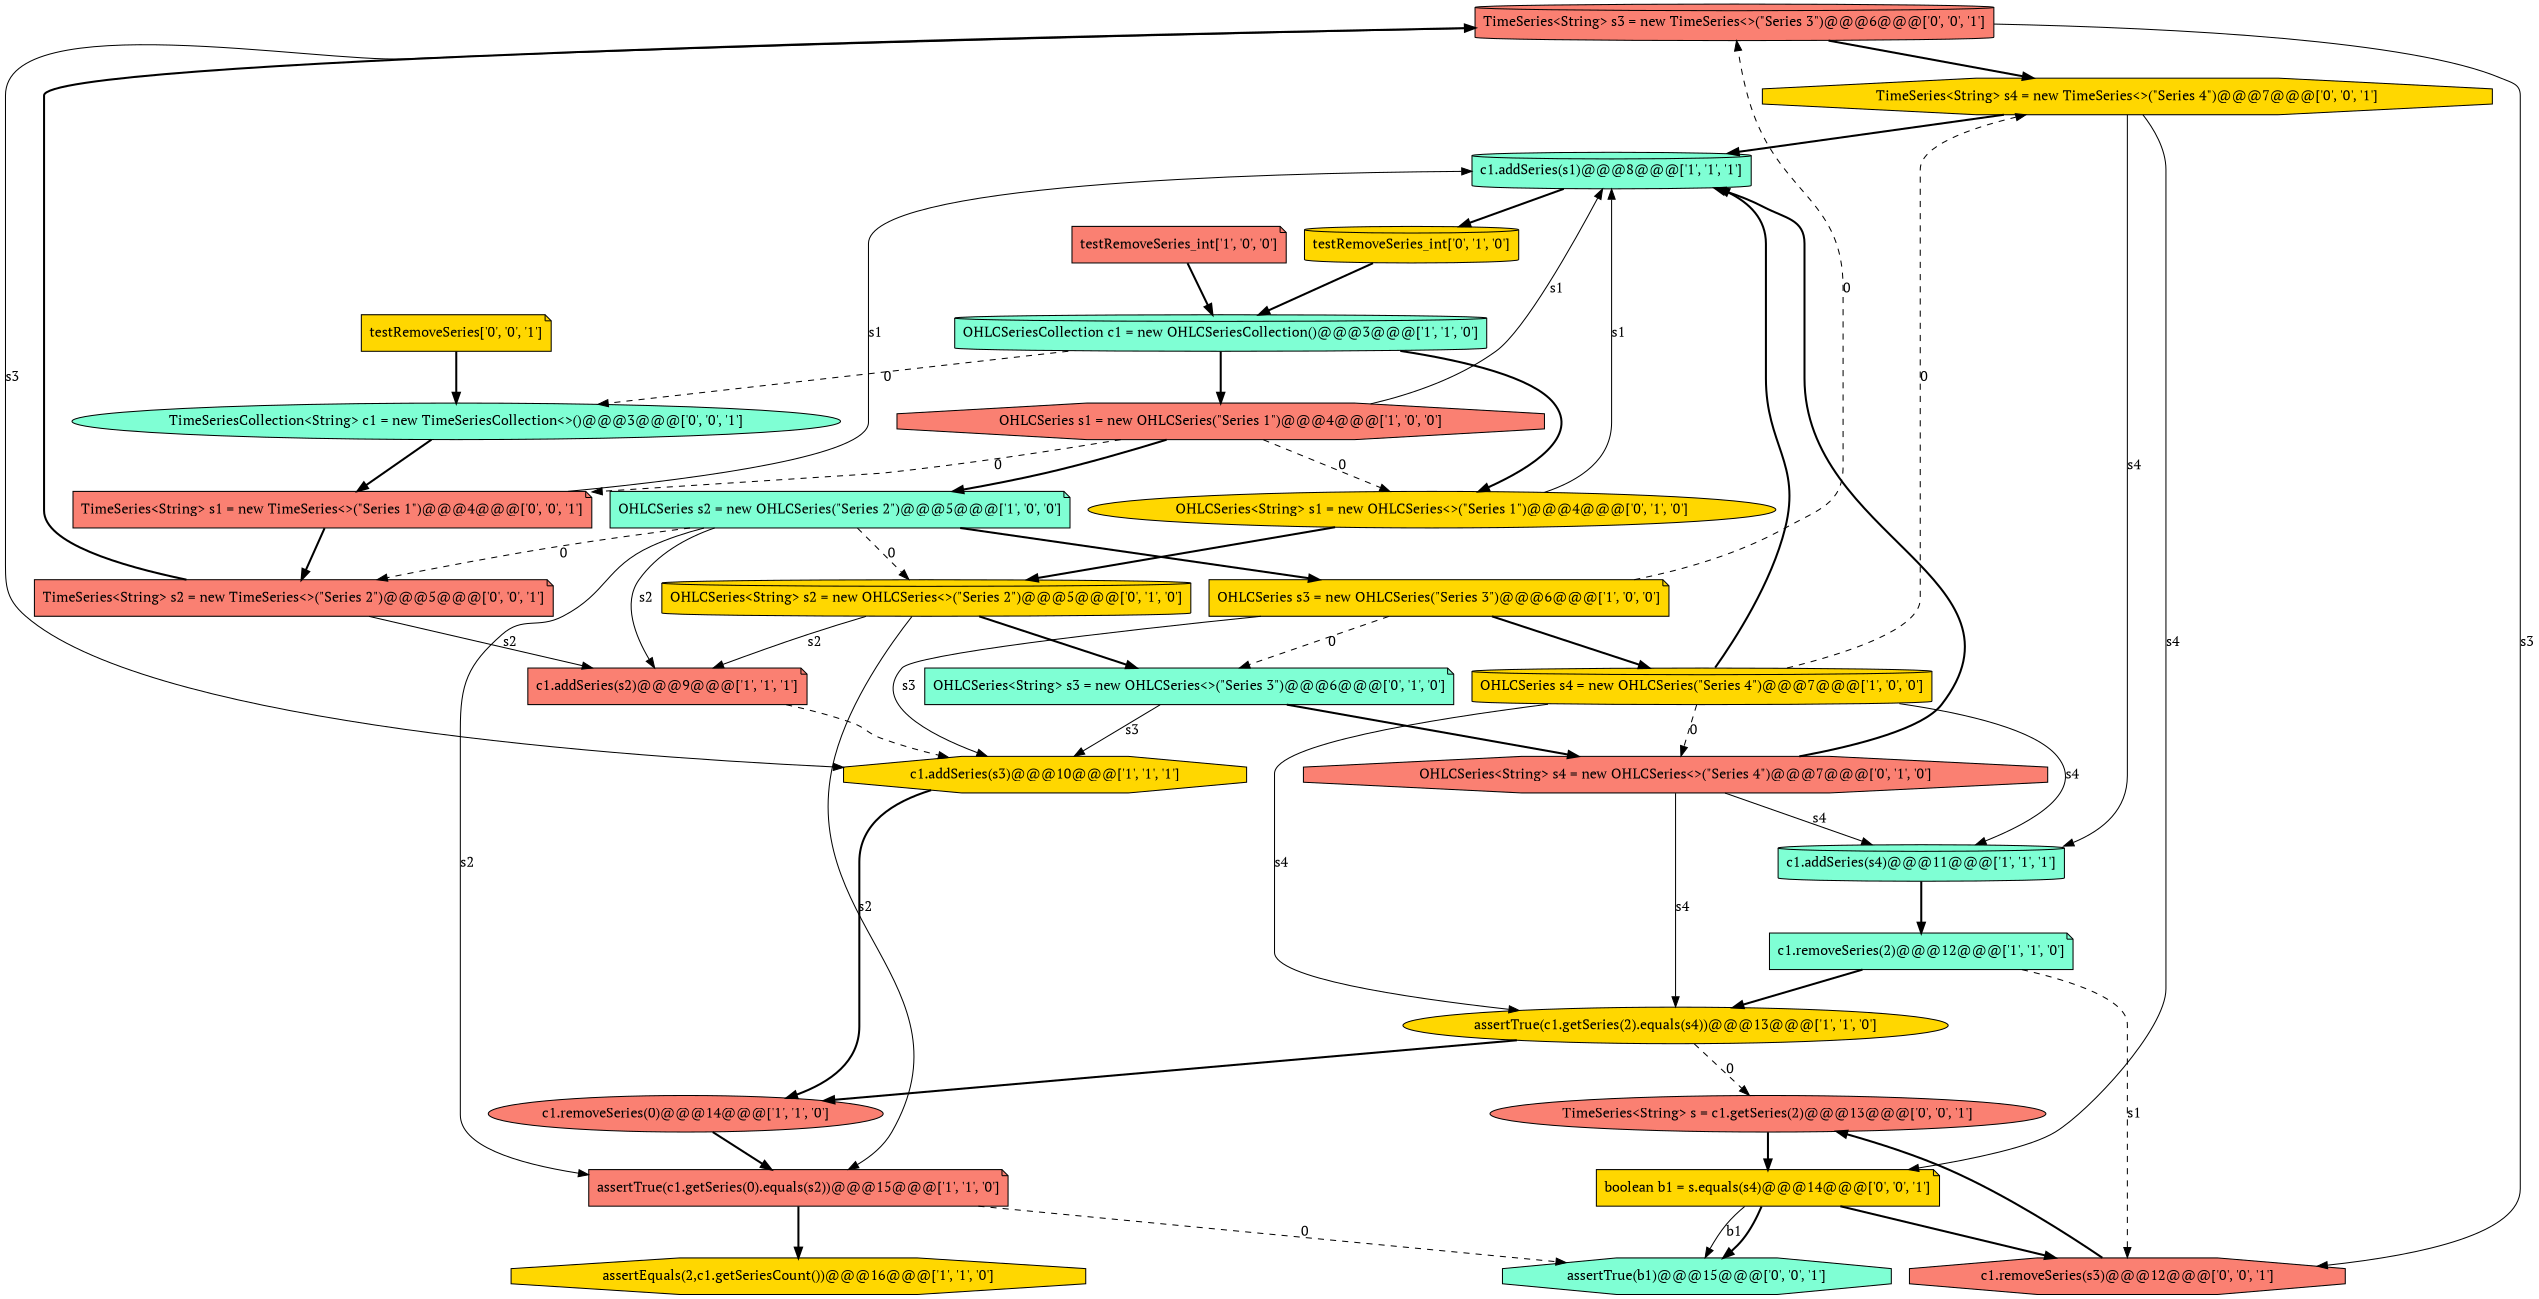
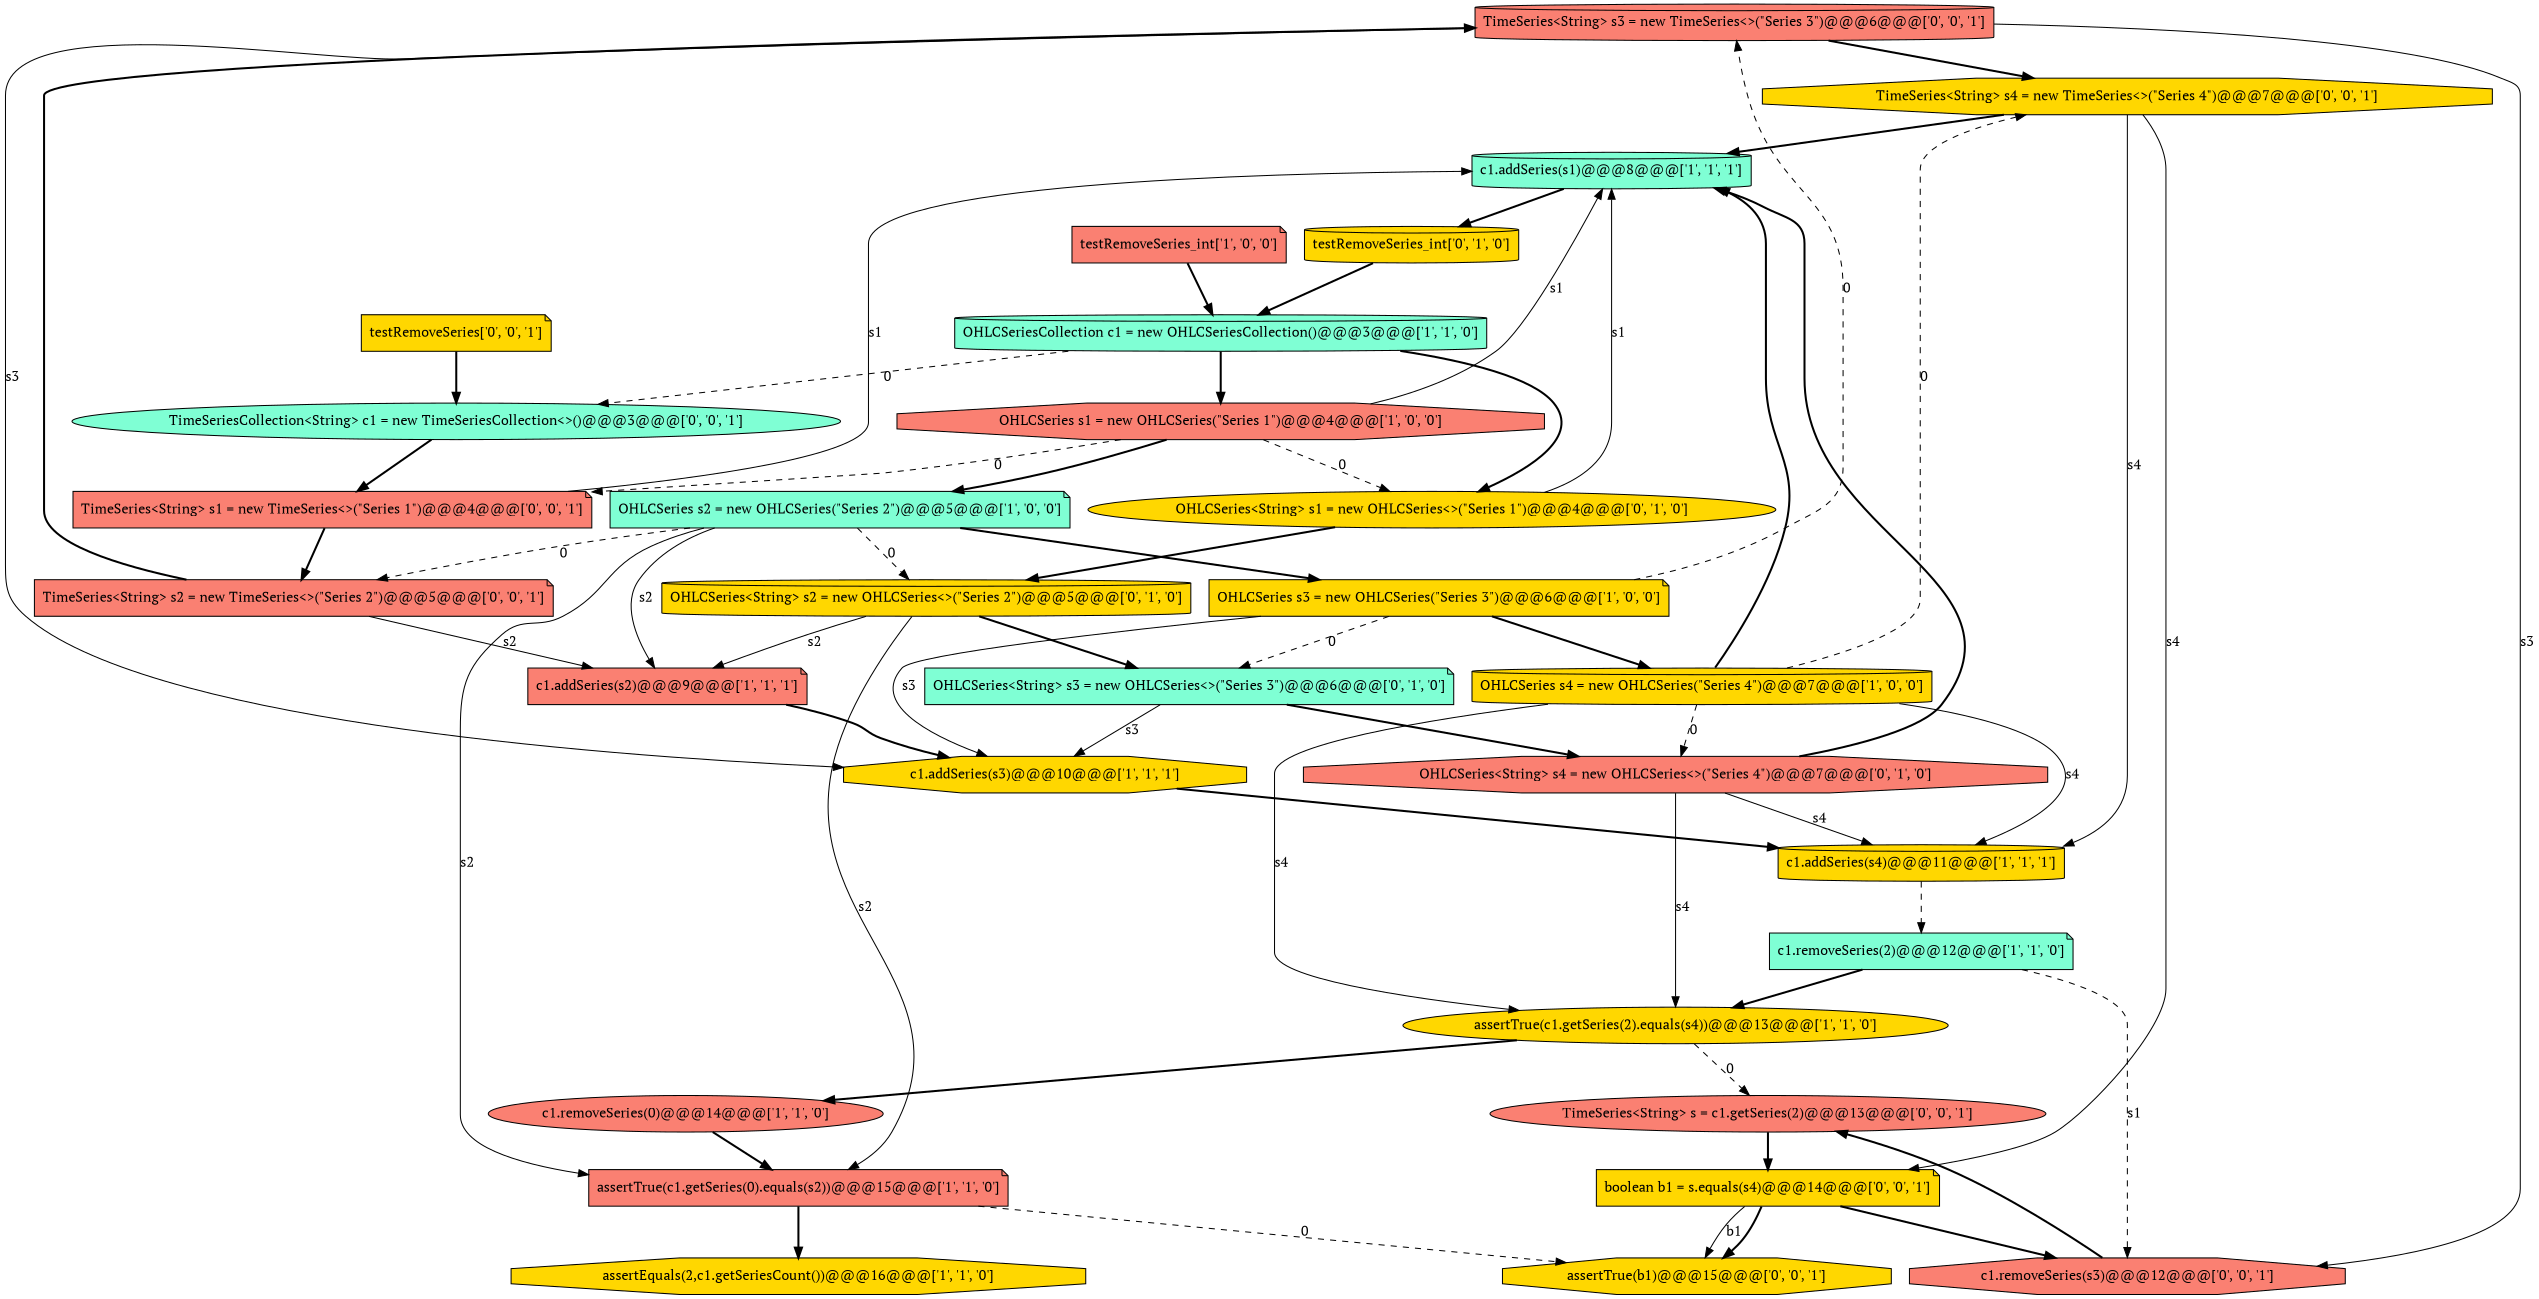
edge "c1.addSeries(s2)@@@9@@@['1', '1', '1']" -> "c1.addSeries(s3)@@@10@@@['1', '1', '1']": style dashed -> bold
node "c1.addSeries(s4)@@@11@@@['1', '1', '1']": fillcolor aquamarine -> gold
edge "c1.addSeries(s4)@@@11@@@['1', '1', '1']" -> "c1.removeSeries(2)@@@12@@@['1', '1', '0']": style bold -> dashed
edge "c1.addSeries(s3)@@@10@@@['1', '1', '1']" -> "c1.removeSeries(0)@@@14@@@['1', '1', '0']": now "c1.addSeries(s3)@@@10@@@['1', '1', '1']" -> "c1.addSeries(s4)@@@11@@@['1', '1', '1']"
node "assertTrue(b1)@@@15@@@['0', '0', '1']": fillcolor aquamarine -> gold
